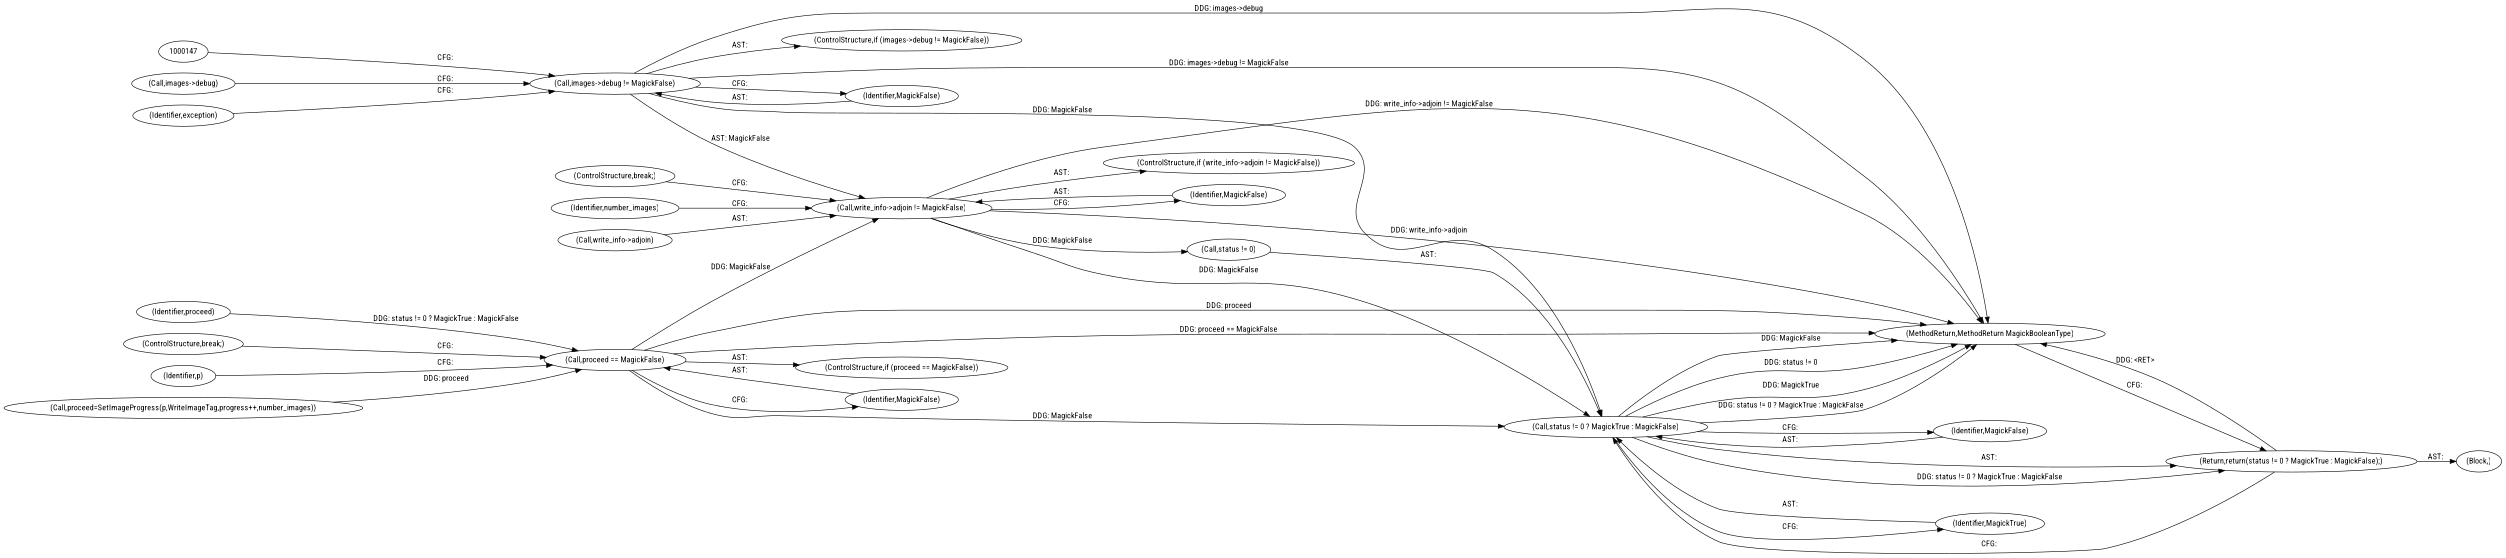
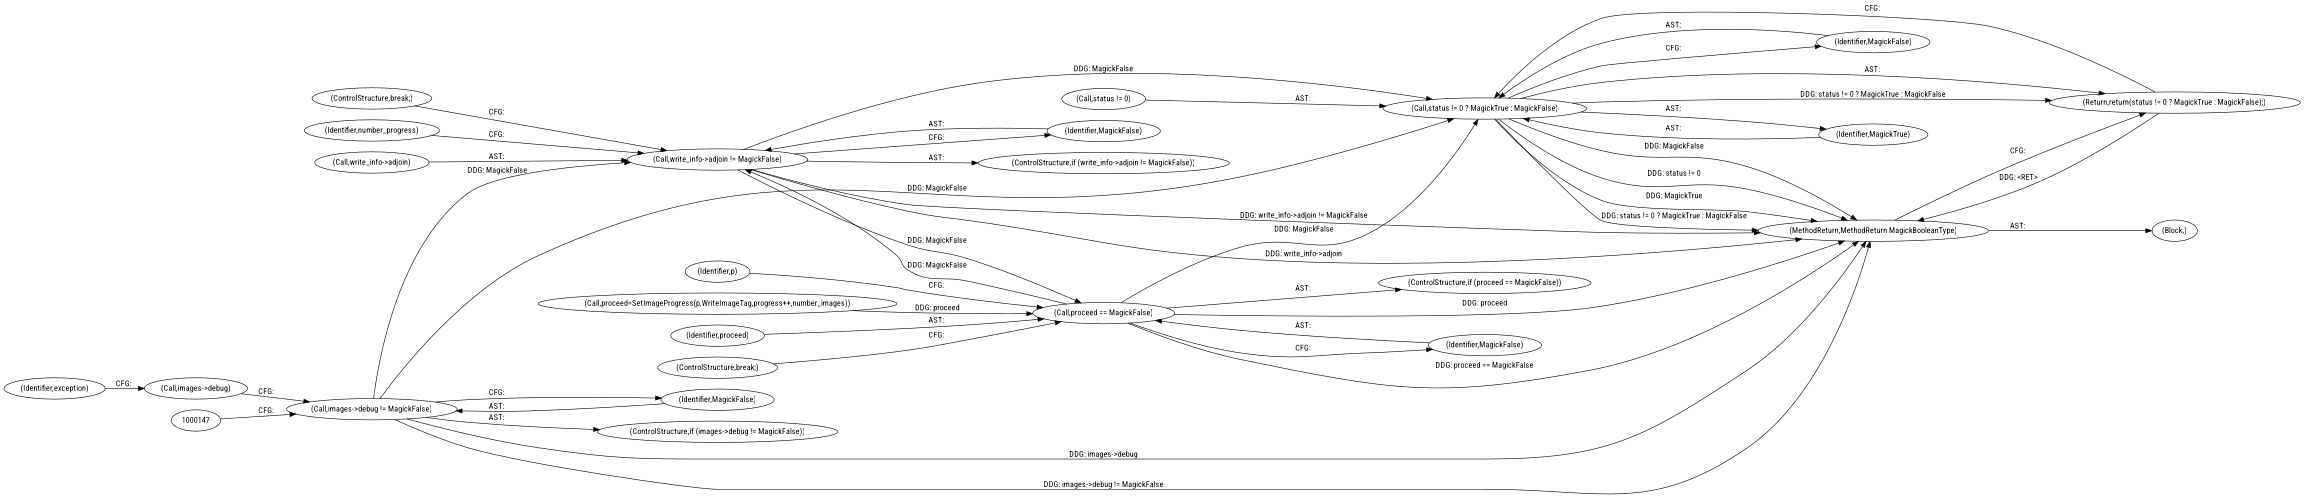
edge "(Identifier,exception)" -> "(Call,images->debug != MagickFalse)": now "(Identifier,exception)" -> "(Call,images->debug)"
edge "(Call,images->debug != MagickFalse)" -> "(Call,write_info->adjoin != MagickFalse)": label "AST: MagickFalse" -> "DDG: MagickFalse"
node "(Identifier,number_images)": label "(Identifier,number_images)" -> "(Identifier,number_progress)"
edge "(Call,write_info->adjoin != MagickFalse)" -> "(Call,status != 0)": now "(Call,write_info->adjoin != MagickFalse)" -> "(Call,proceed == MagickFalse)"
edge "(Identifier,proceed)" -> "(Call,proceed == MagickFalse)": label "DDG: status != 0 ? MagickTrue : MagickFalse" -> "AST: "
edge "(Return,return(status != 0 ? MagickTrue : MagickFalse);)" -> "(Block,)": now "(MethodReturn,MethodReturn MagickBooleanType)" -> "(Block,)"
edge "(Call,status != 0 ? MagickTrue : MagickFalse)" -> "(Identifier,MagickTrue)": label "CFG: " -> "AST: "
